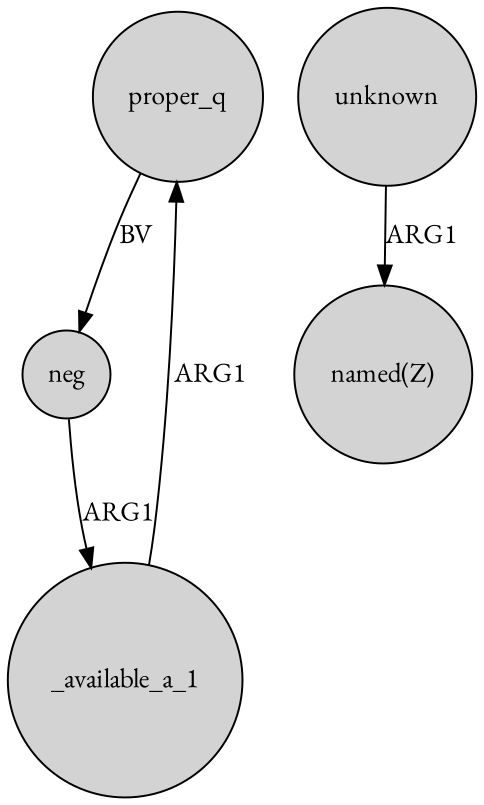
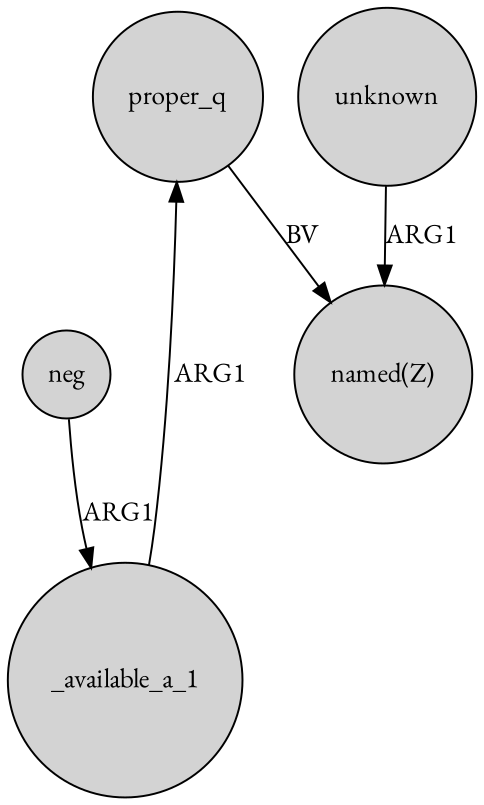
edge "proper_q" -> "neg": now "proper_q" -> "named(Z)"
